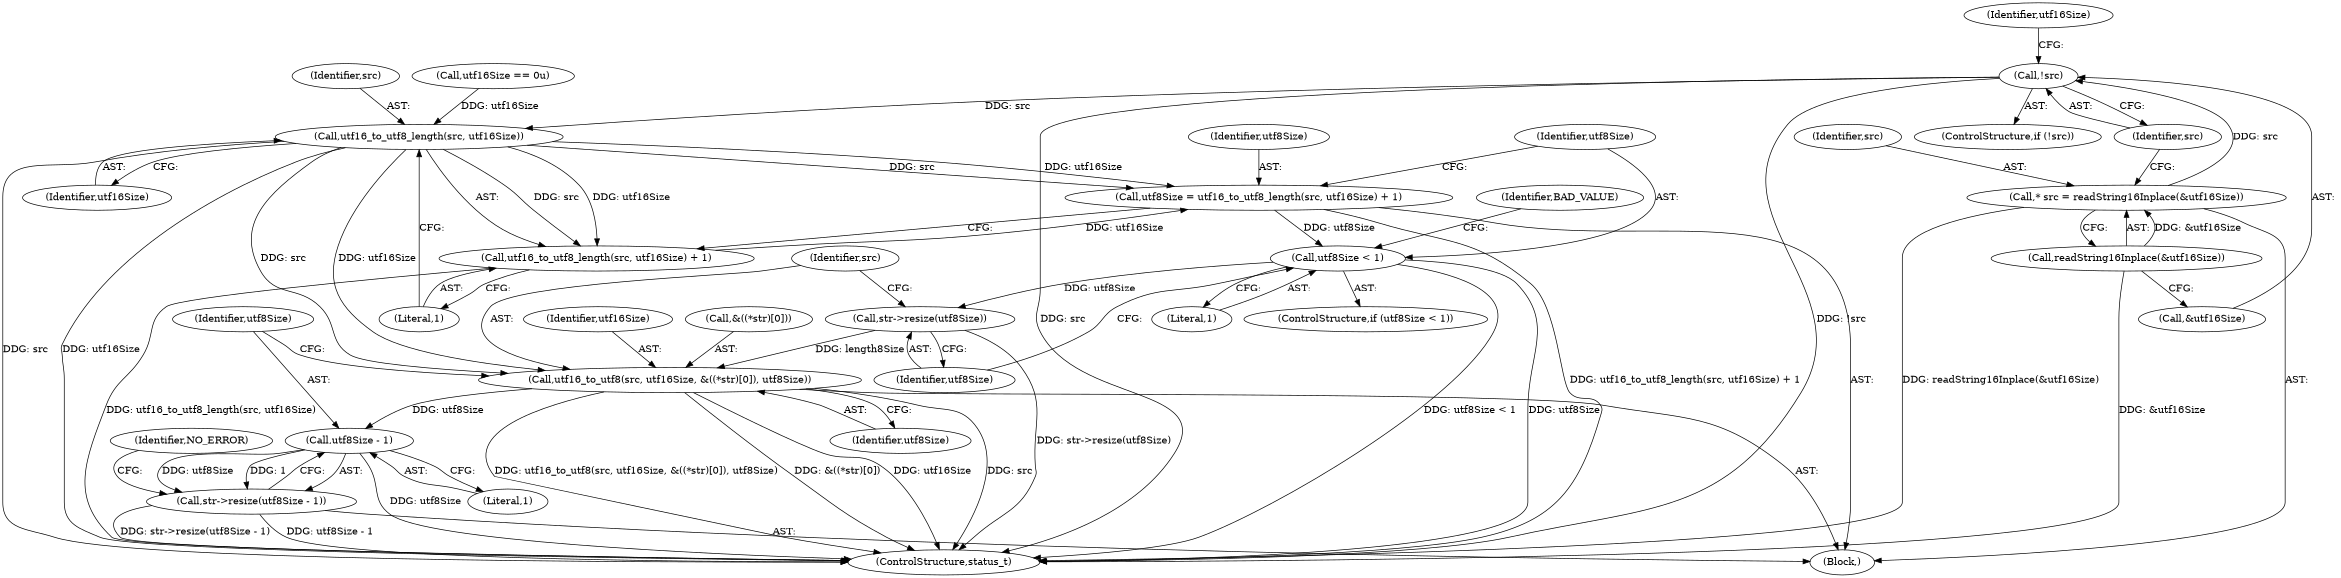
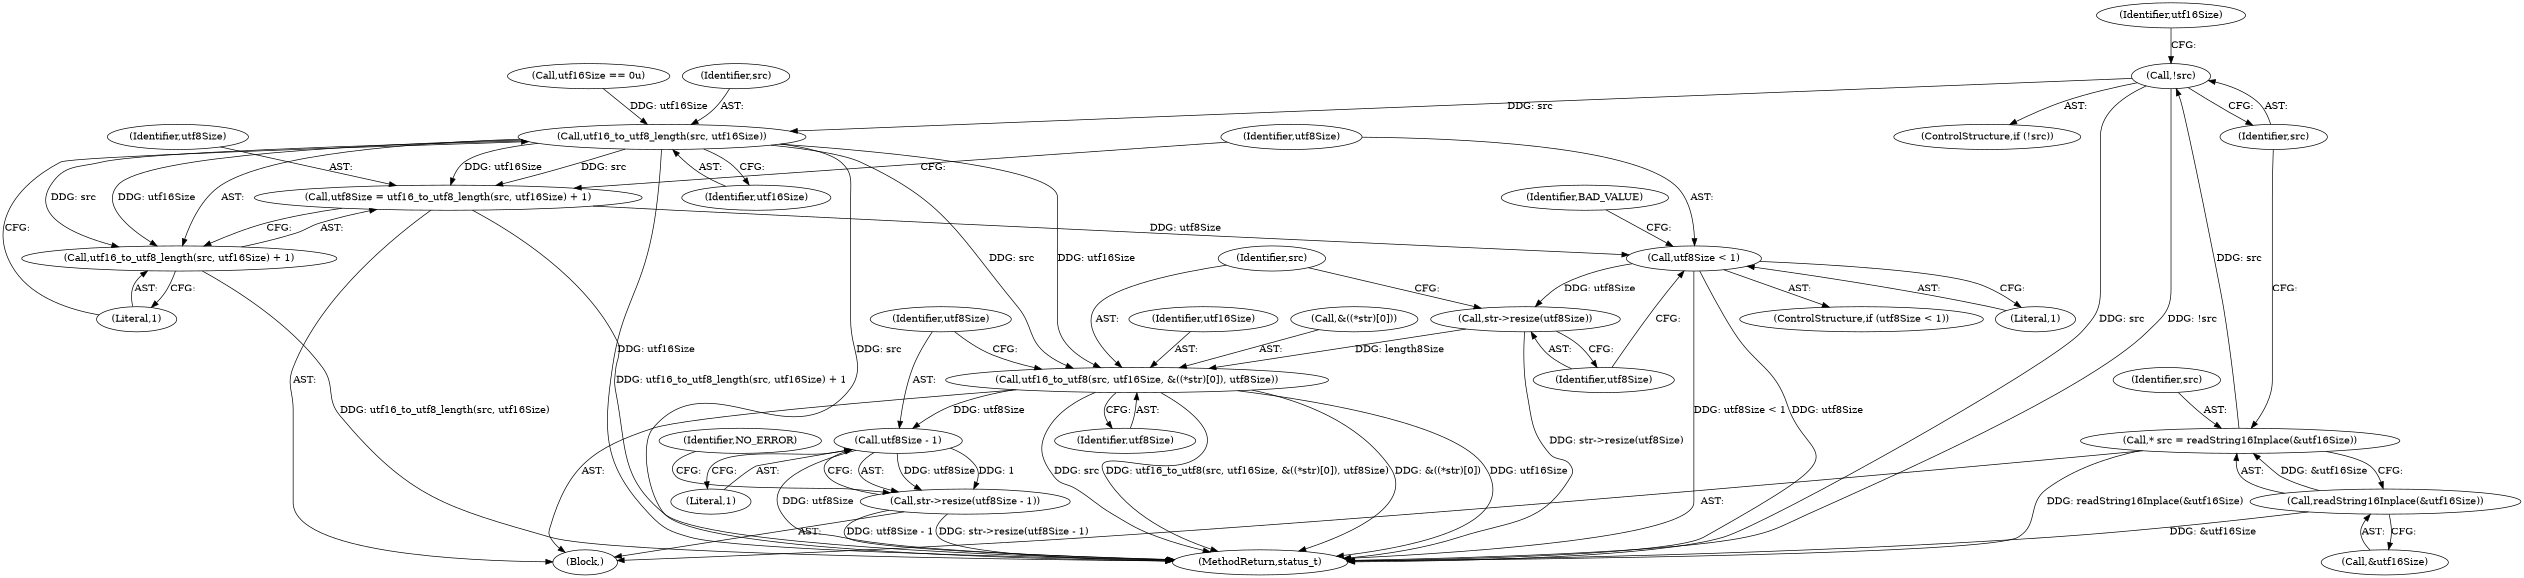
edge "(Call,&utf16Size)" -> "(Call,!src)": now "(Call,&utf16Size)" -> "(Call,readString16Inplace(&utf16Size))"
edge "(Call,utf16_to_utf8_length(src, utf16Size) + 1)" -> "(Call,utf8Size = utf16_to_utf8_length(src, utf16Size) + 1)": label "DDG: utf16Size" -> "AST: "
node "(ControlStructure,status_t)": label "(ControlStructure,status_t)" -> "(MethodReturn,status_t)"
